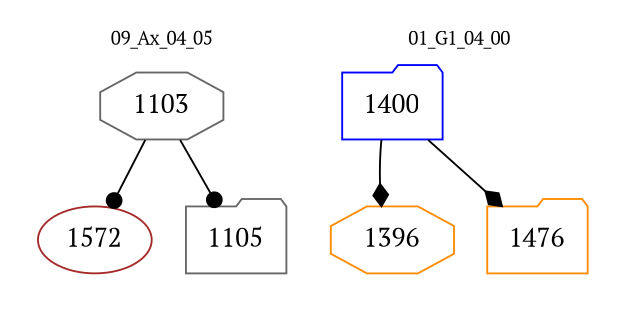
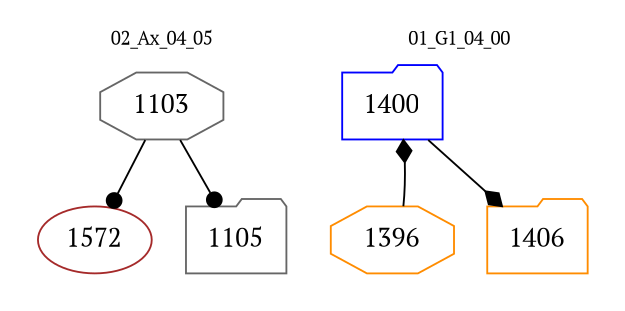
cluster "09_Ax_04_05": label "09_Ax_04_05" -> "02_Ax_04_05"
edge "1400" -> "1396": reversed
node "1476": label "1476" -> "1406"
